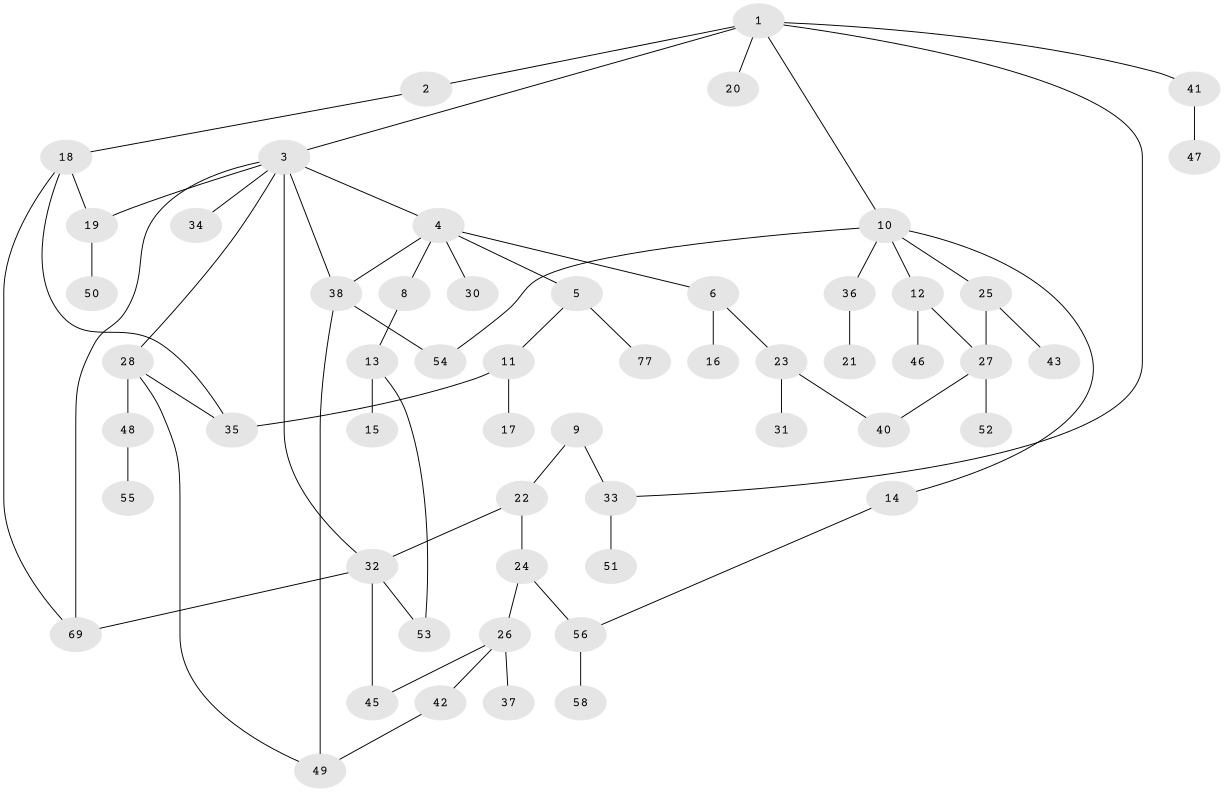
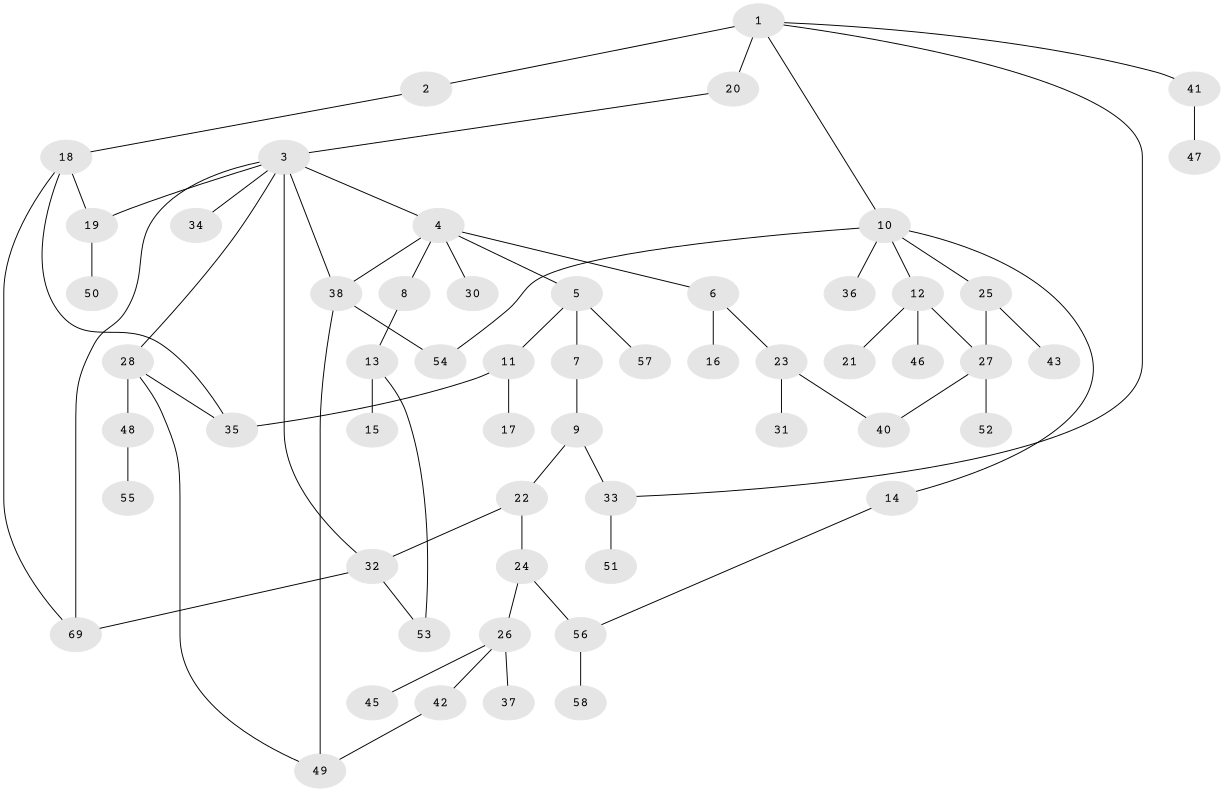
edge "1" -- "3": now "20" -- "3"
edge "36" -- "21": now "12" -- "21"
node "7": added
node "77": label "77" -> "57"
edge "32" -- "45": removed
